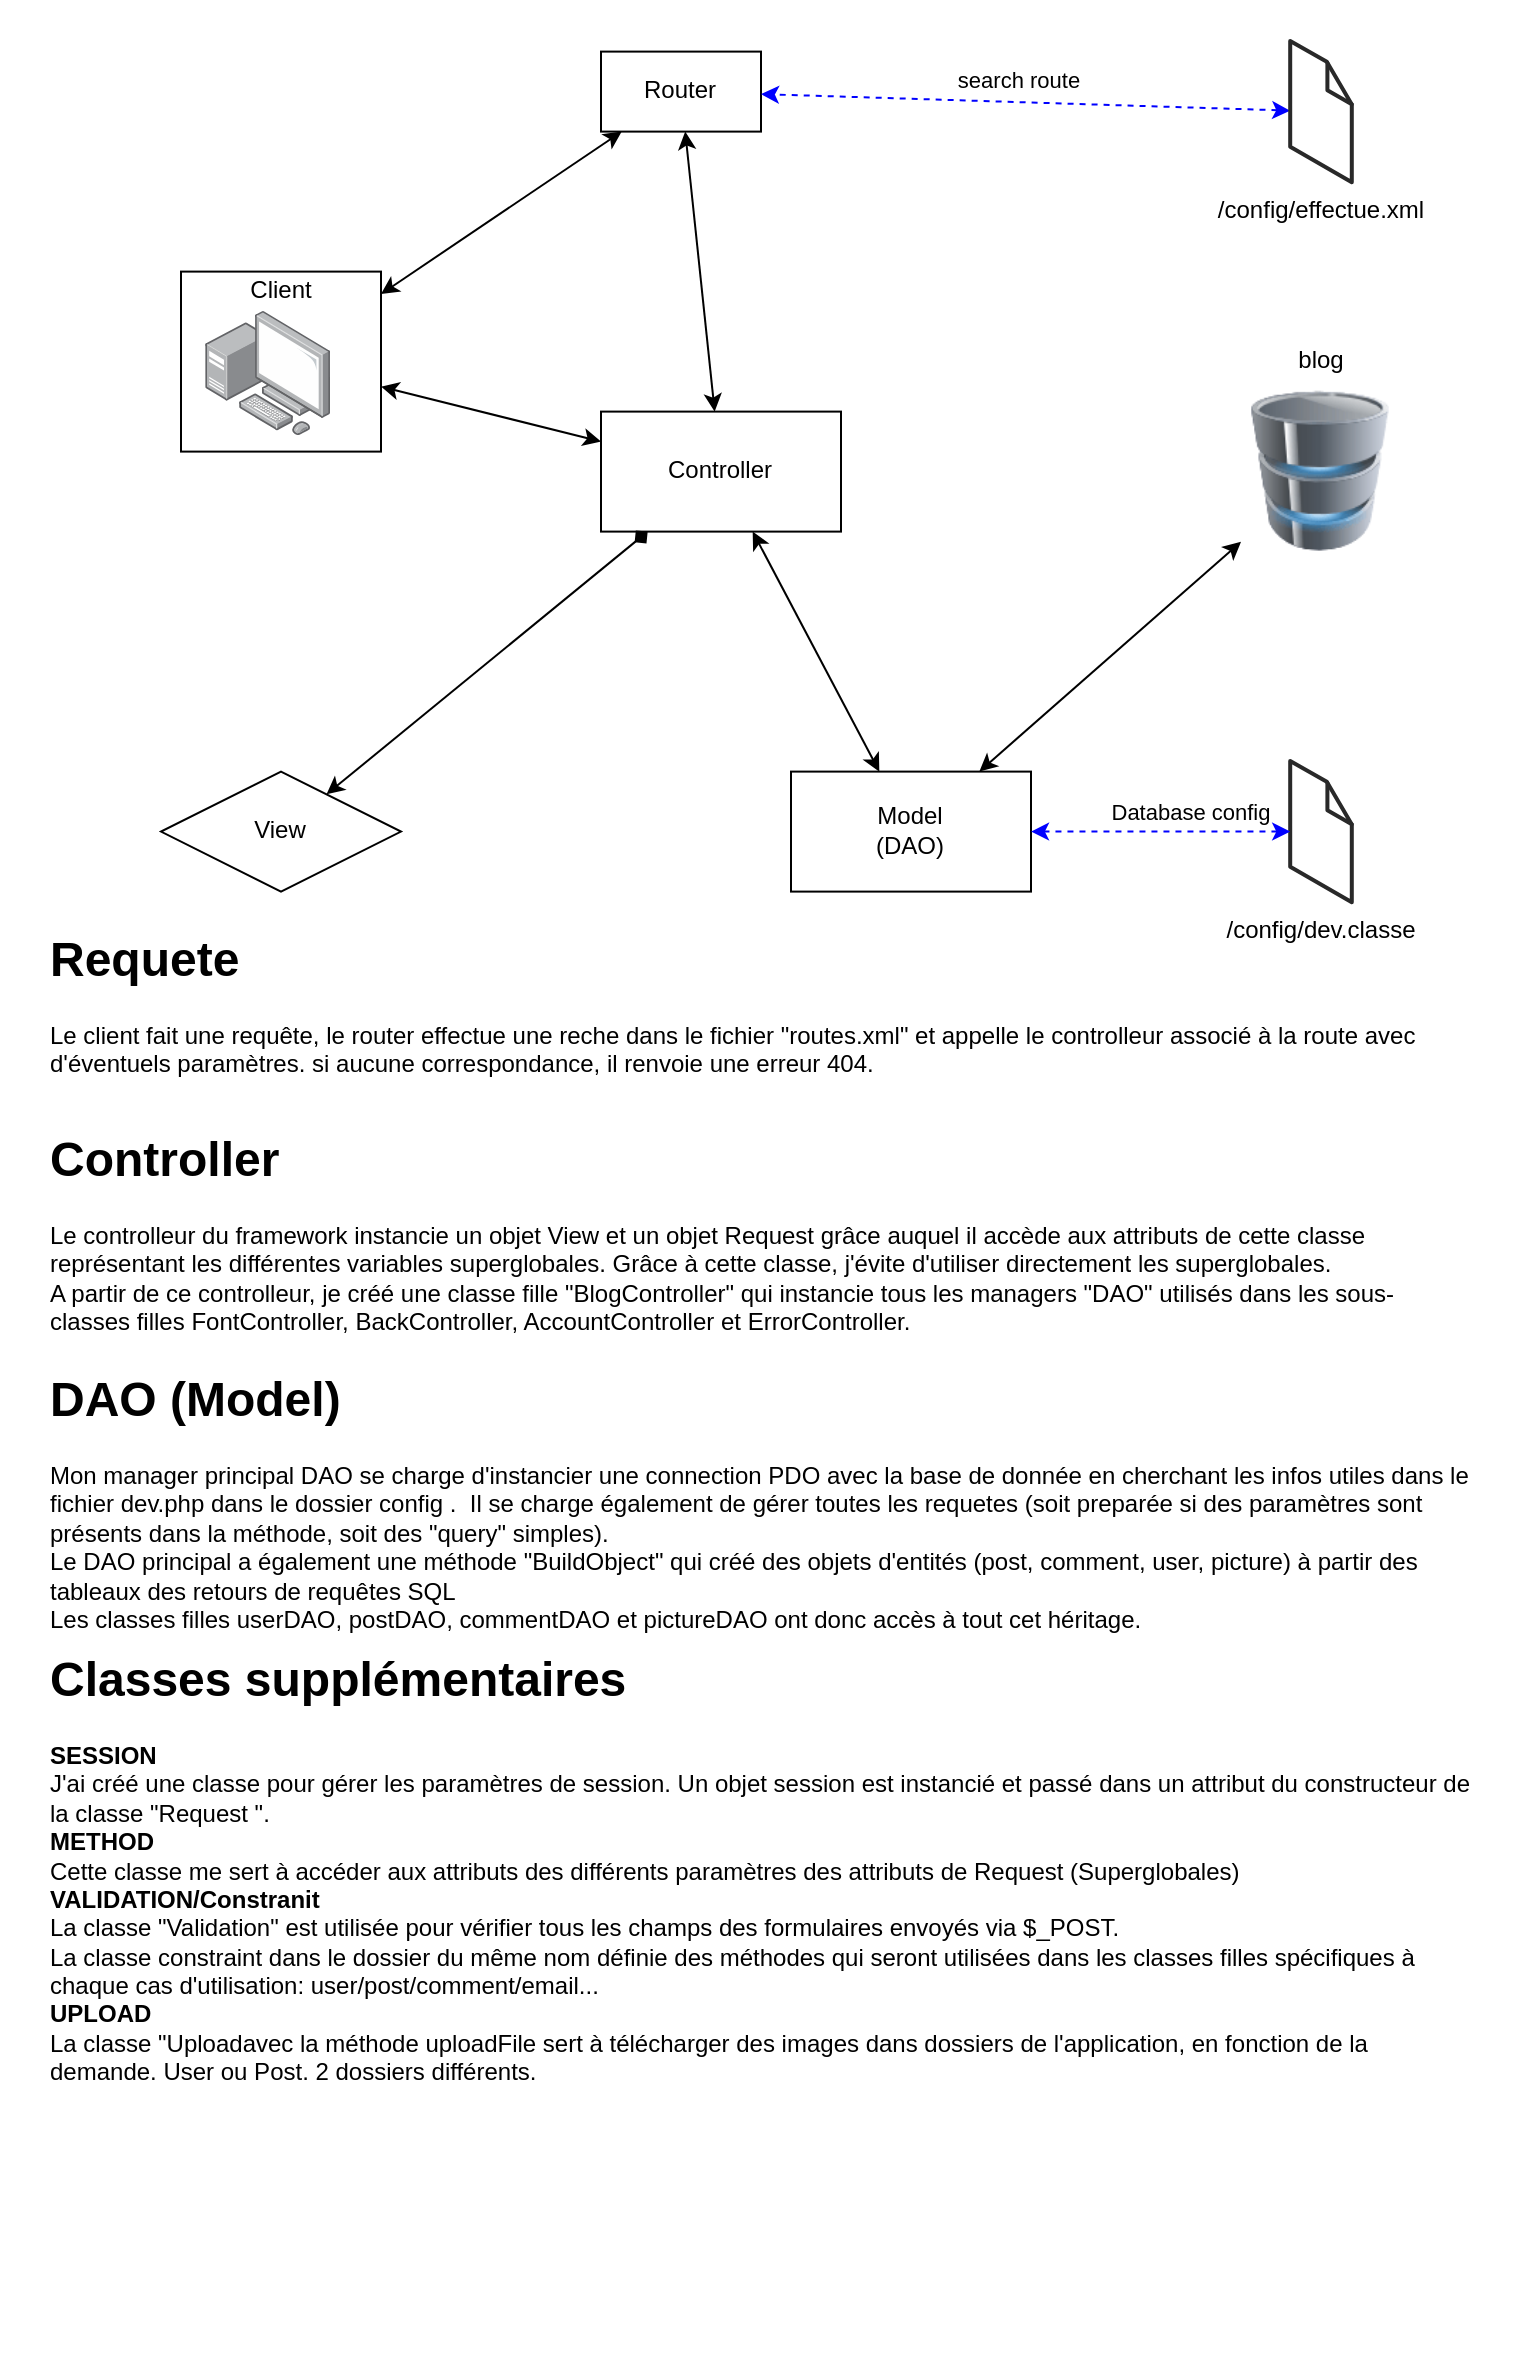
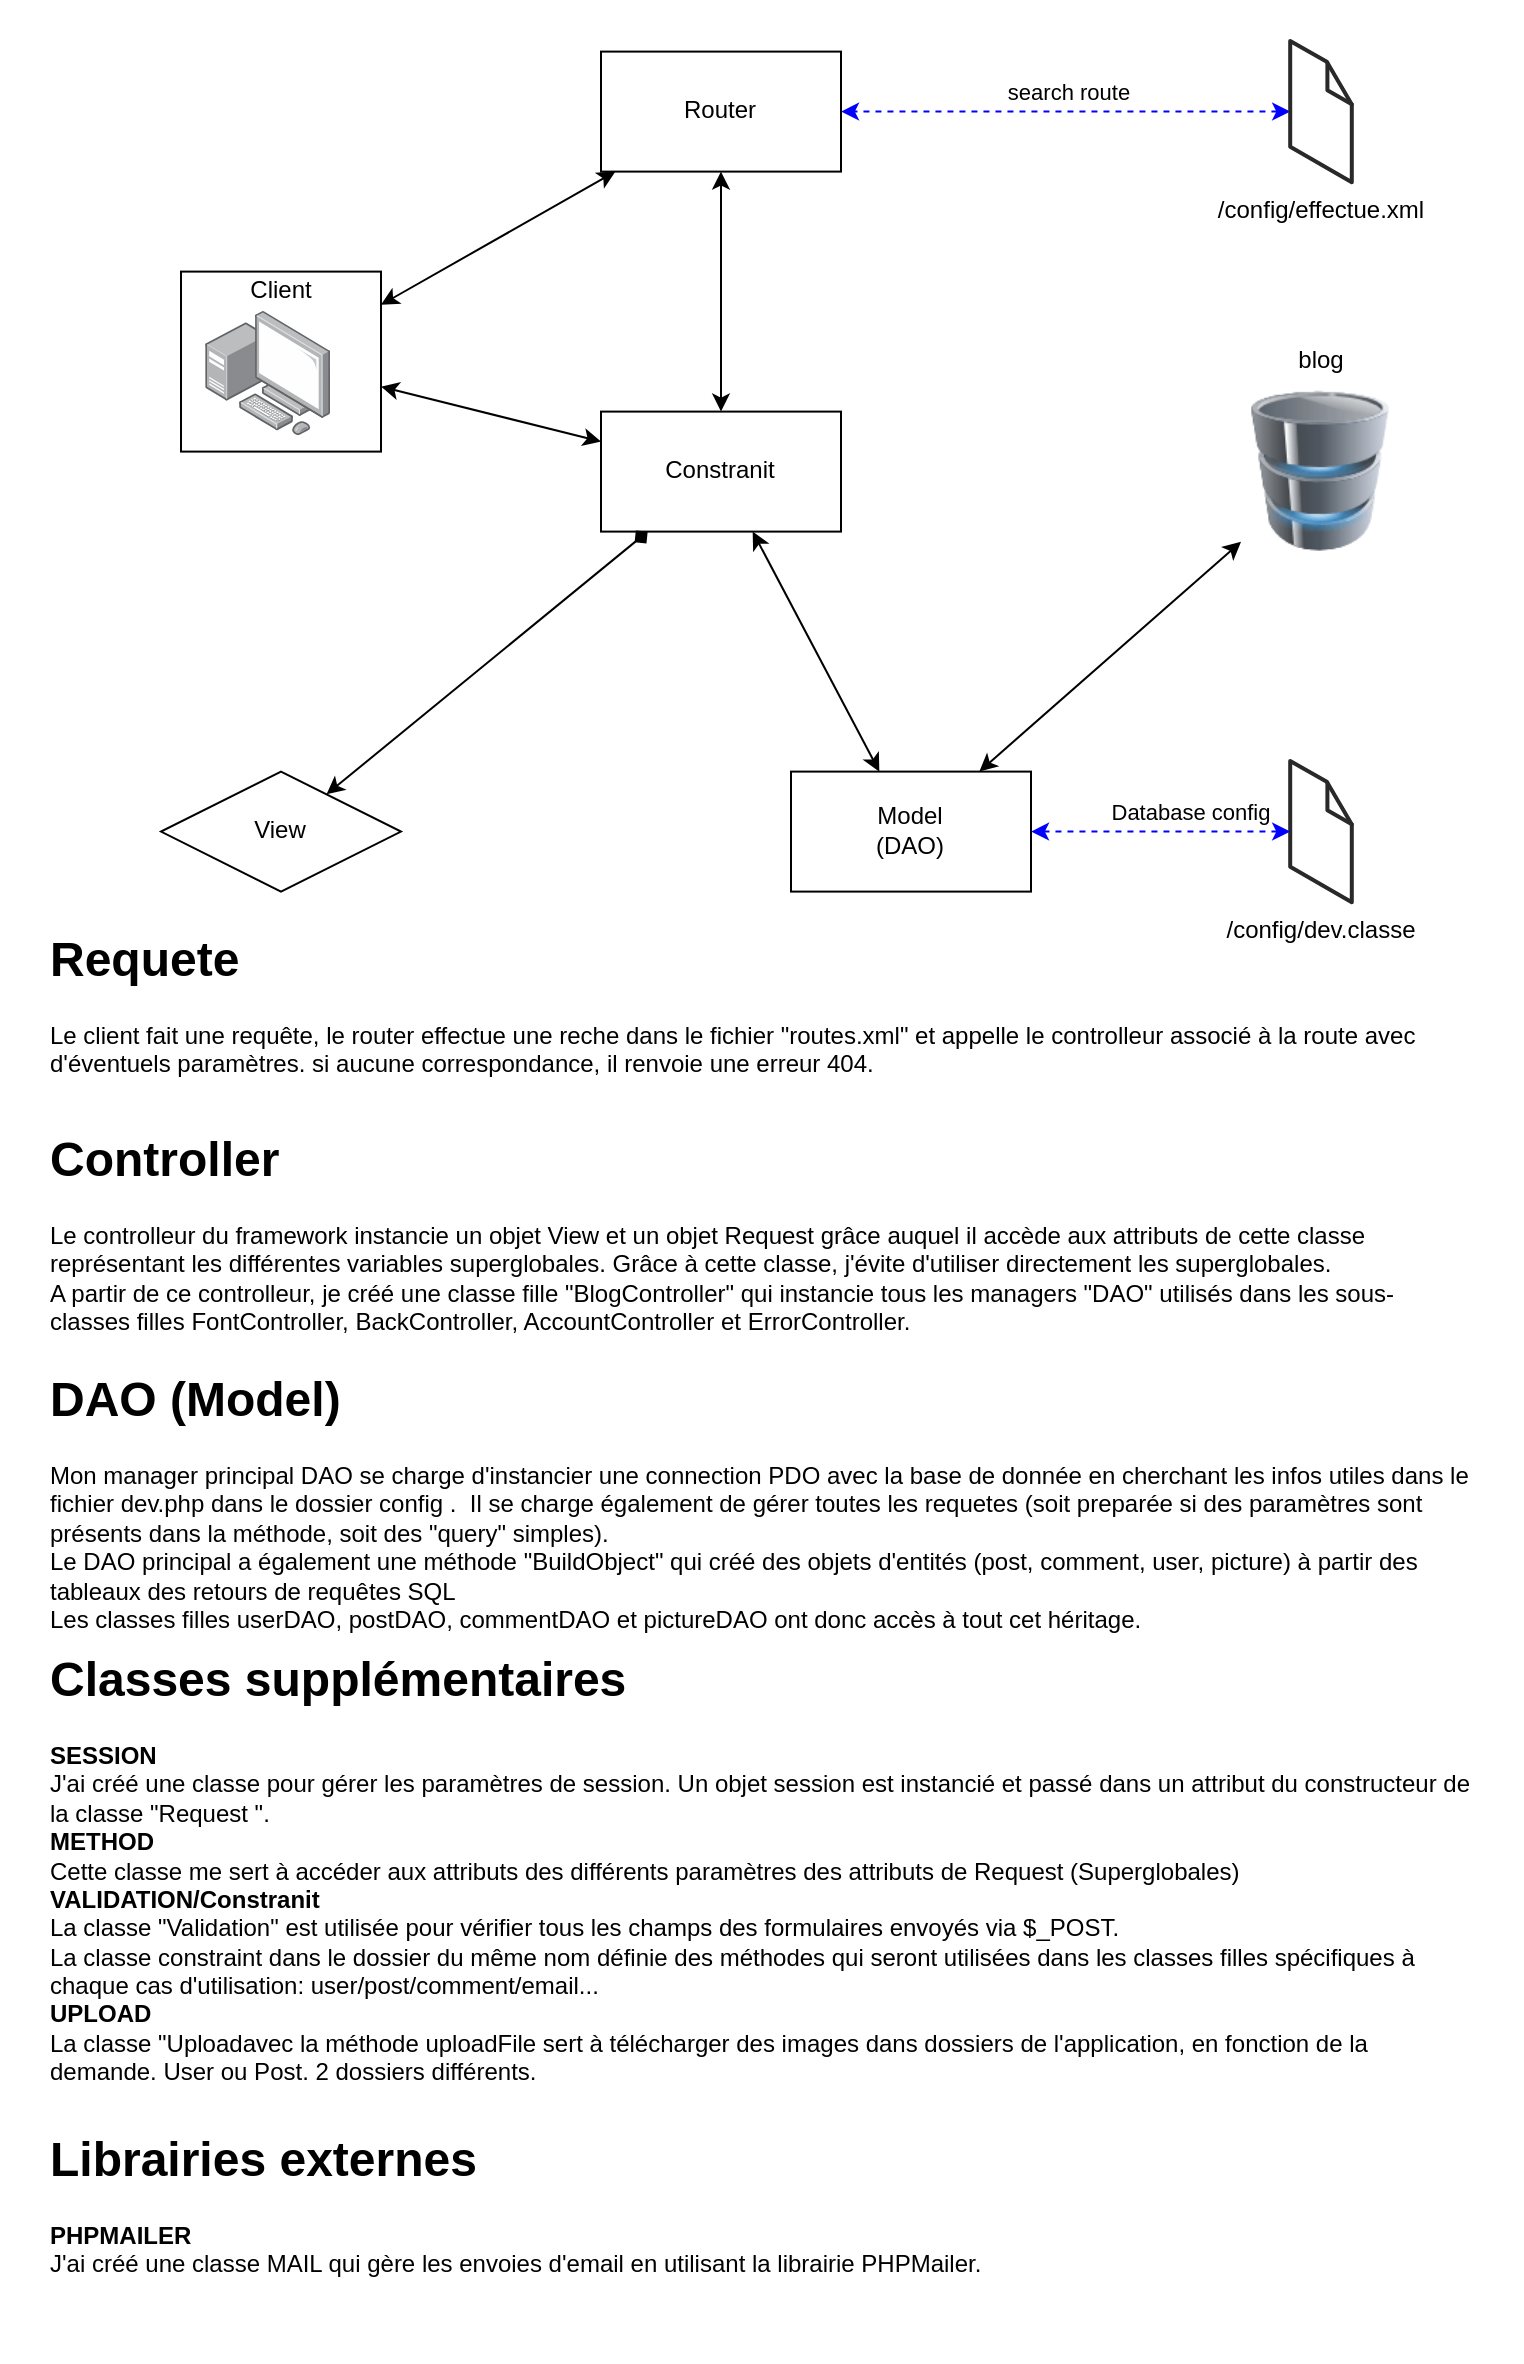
node "Router": size 160x80 -> 240x120
node "Controller": label "Controller" -> "Constranit"
node "Librairies externes PHPMAILER J'ai créé une classe MAIL qui gère les envoies d'email en utilisant la librairie PHPMailer.": added
